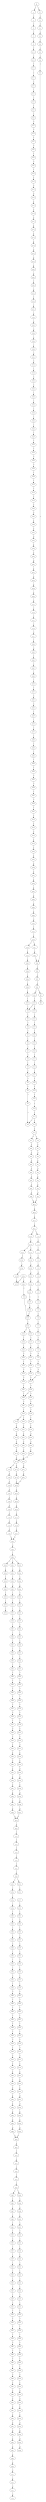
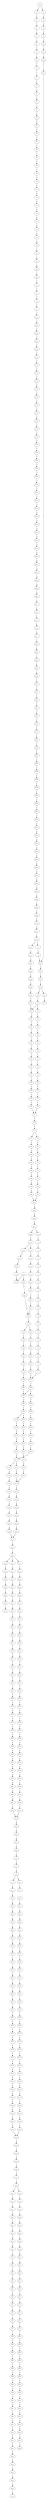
edge "S71" -> "S68": reversed
